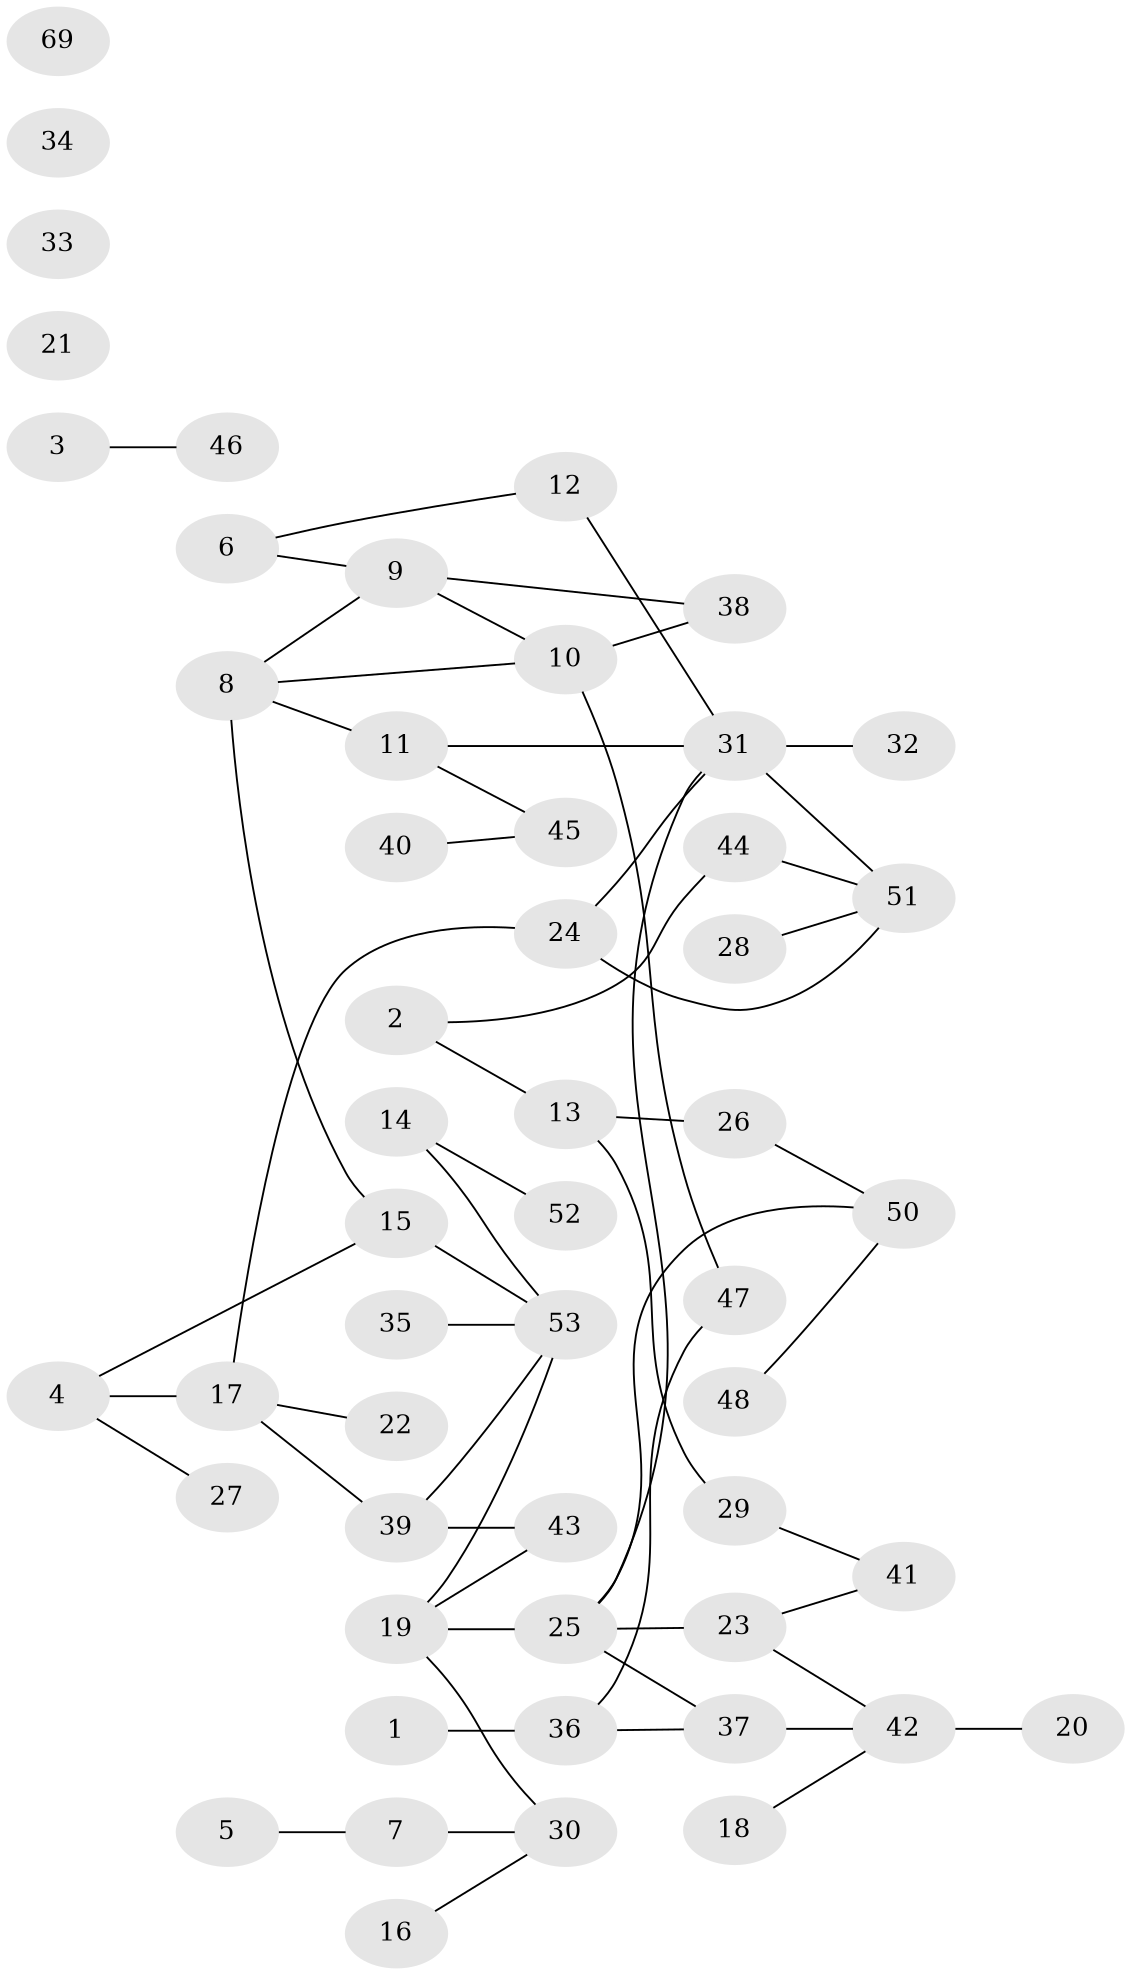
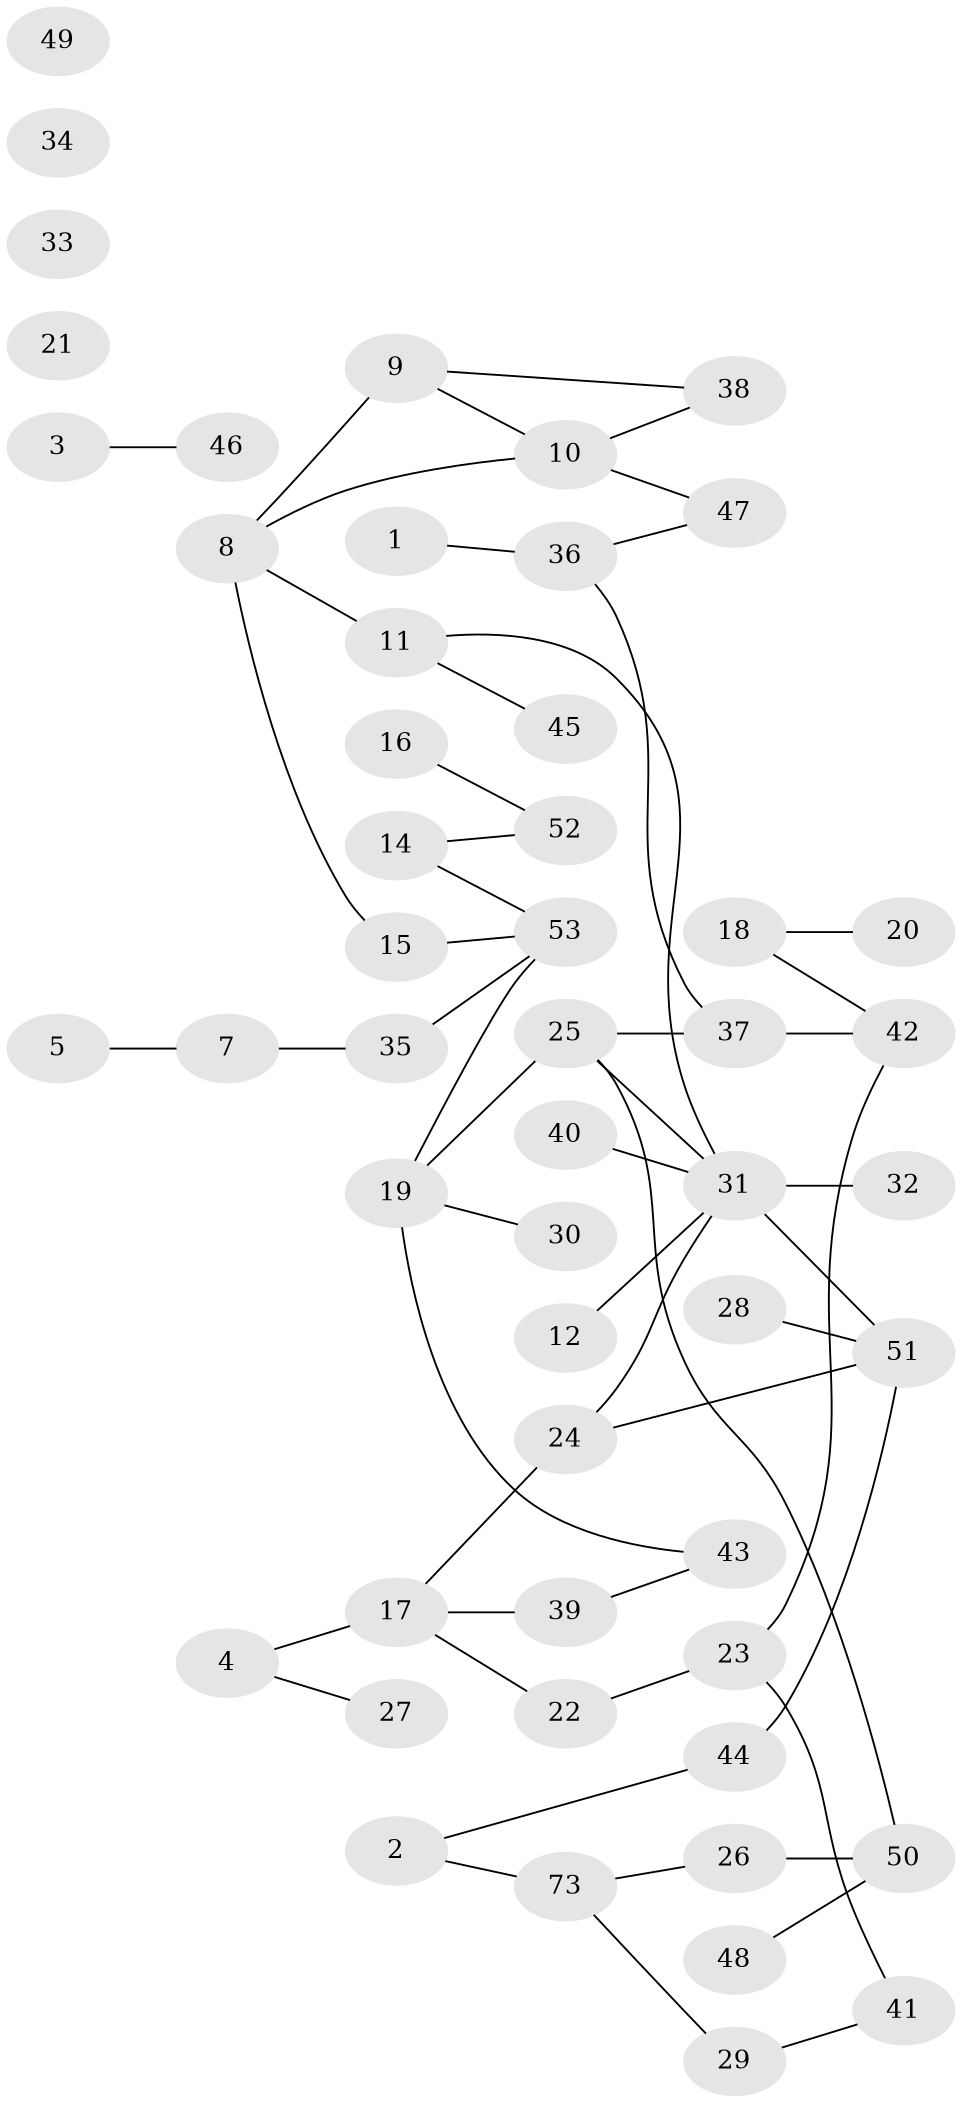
node "69": label "69" -> "49"
node "6": removed
edge "45" -- "40": now "31" -- "40"
node "13": label "13" -> "73"
edge "15" -- "4": removed
edge "53" -- "39": removed
edge "23" -- "25": now "23" -- "22"
edge "42" -- "20": now "18" -- "20"
edge "7" -- "30": now "7" -- "35"
edge "30" -- "16": now "52" -- "16"
